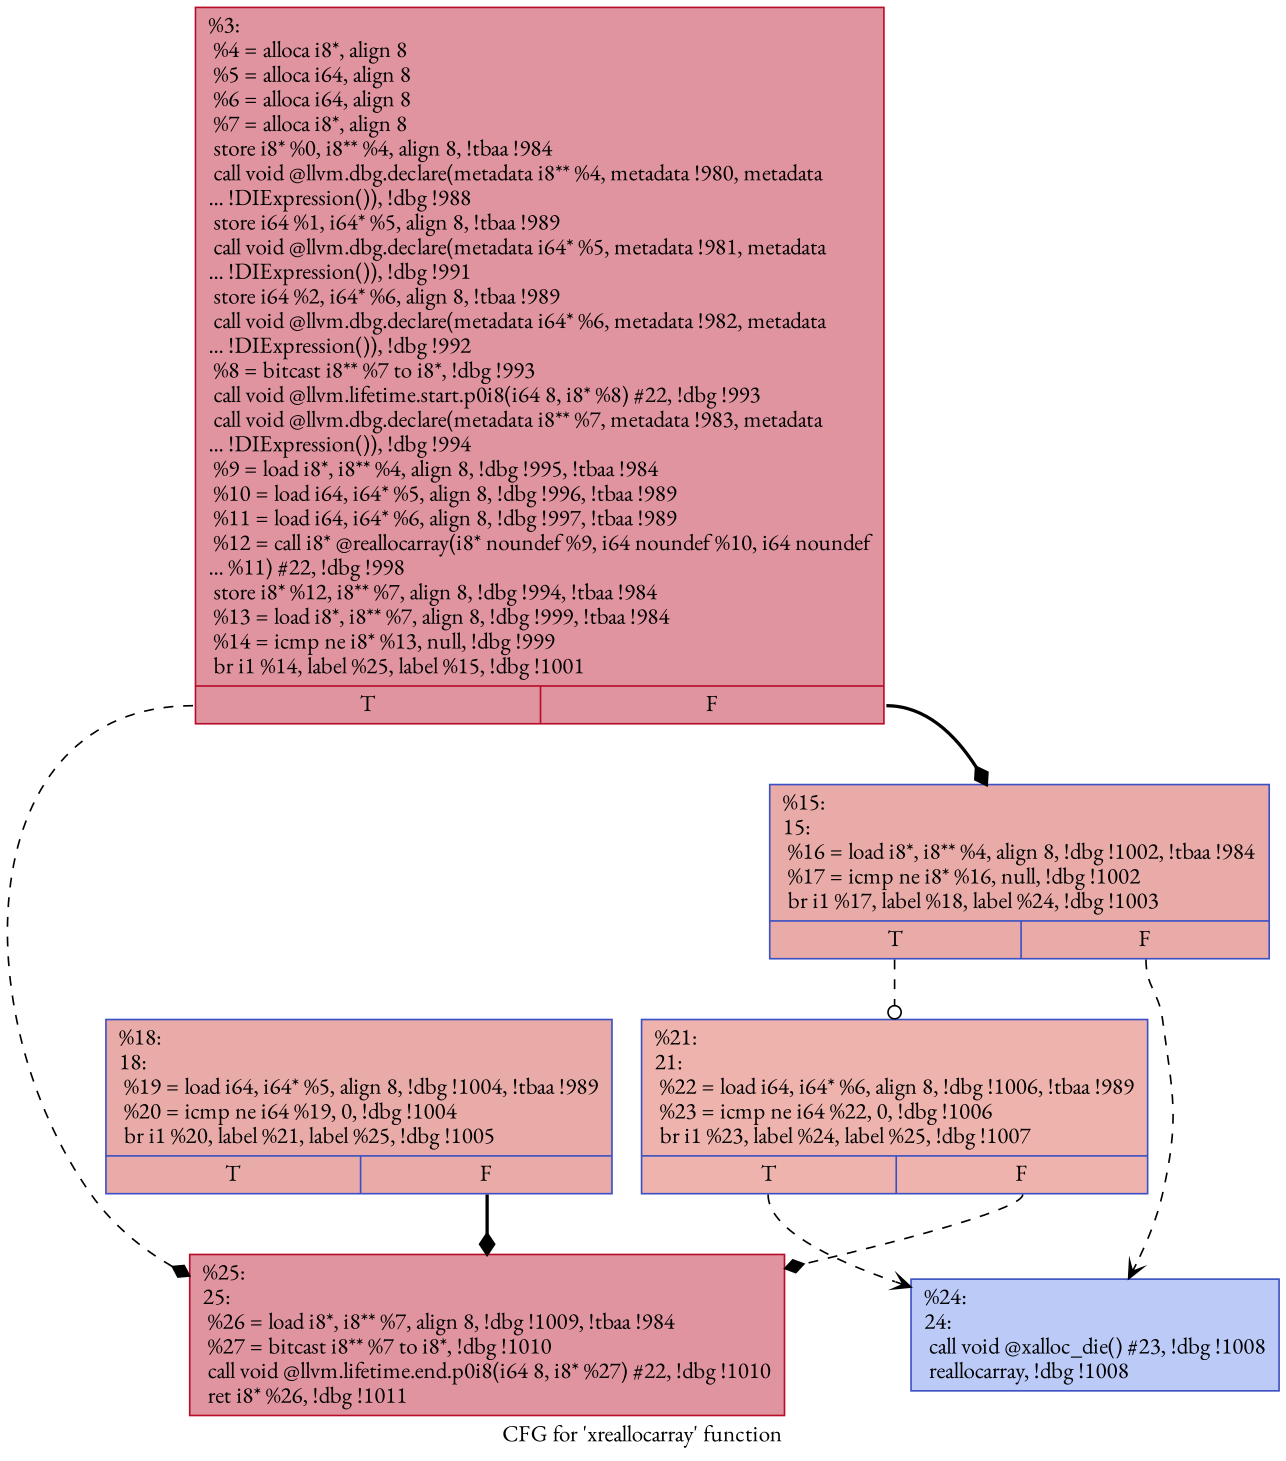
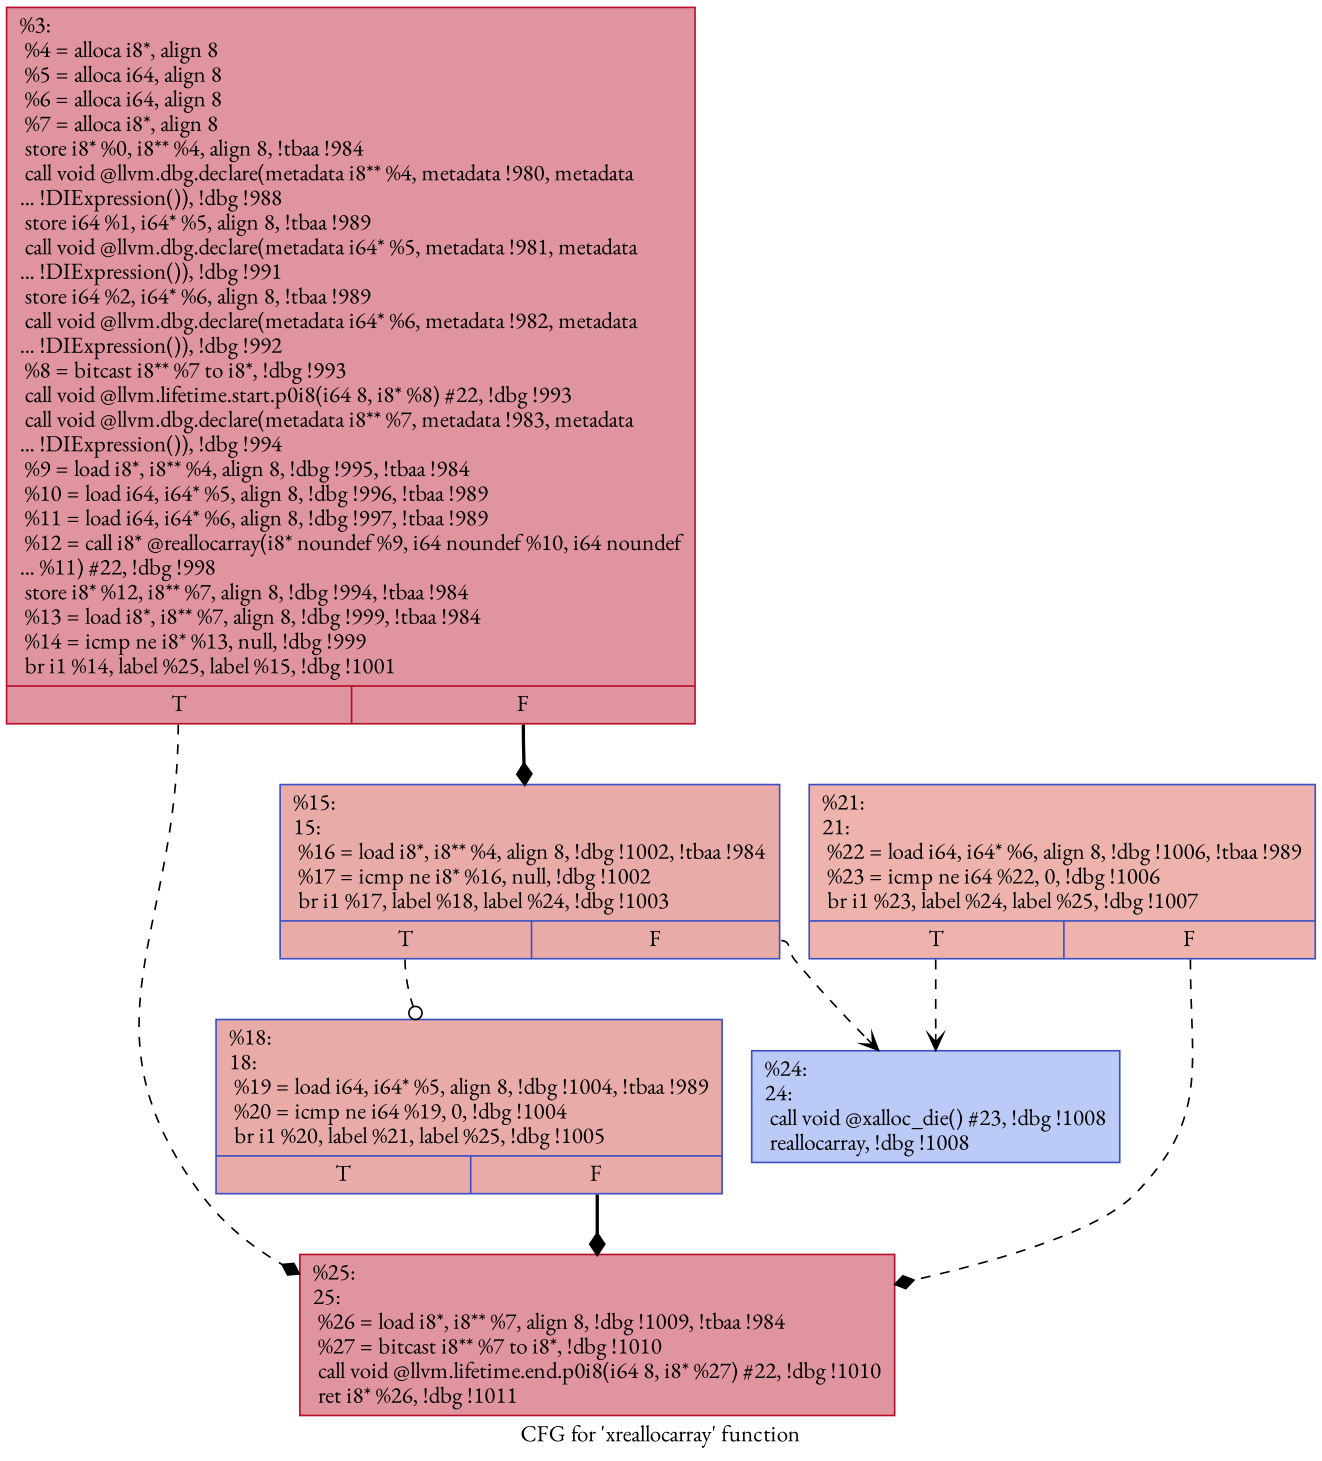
edge "%15:" -> "%21:": now "%15:" -> "%18:"
